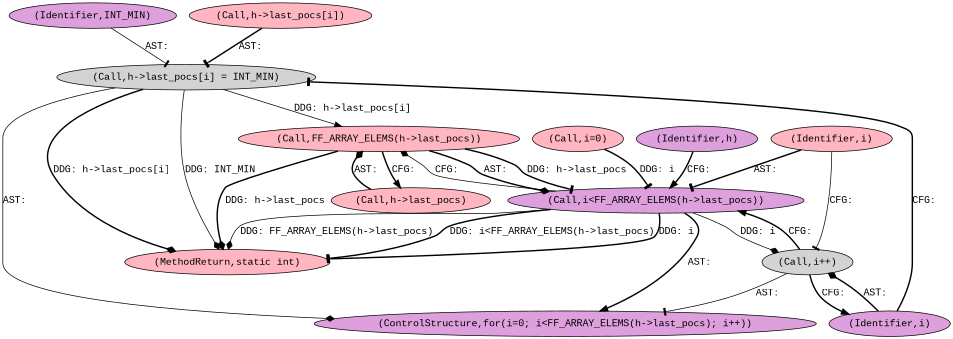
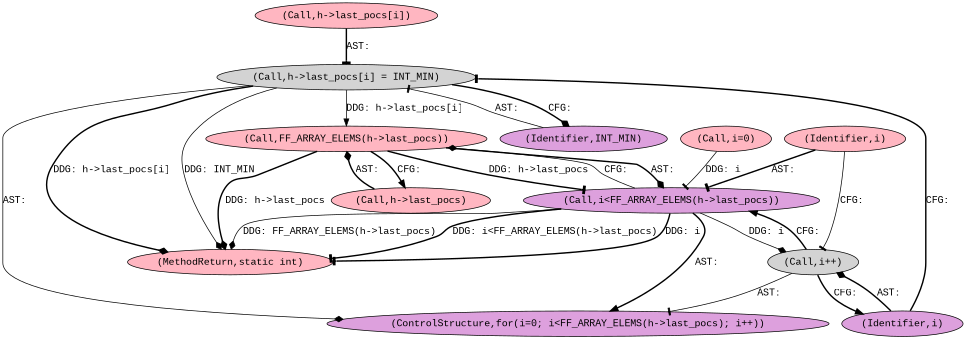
edge "(Call,h->last_pocs[i] = INT_MIN)" -> "(Identifier,INT_MIN)": added, label "CFG:"
node "(Identifier,h)": removed
edge "(Call,i=0)" -> "(Call,i<FF_ARRAY_ELEMS(h->last_pocs))": style bold -> solid
